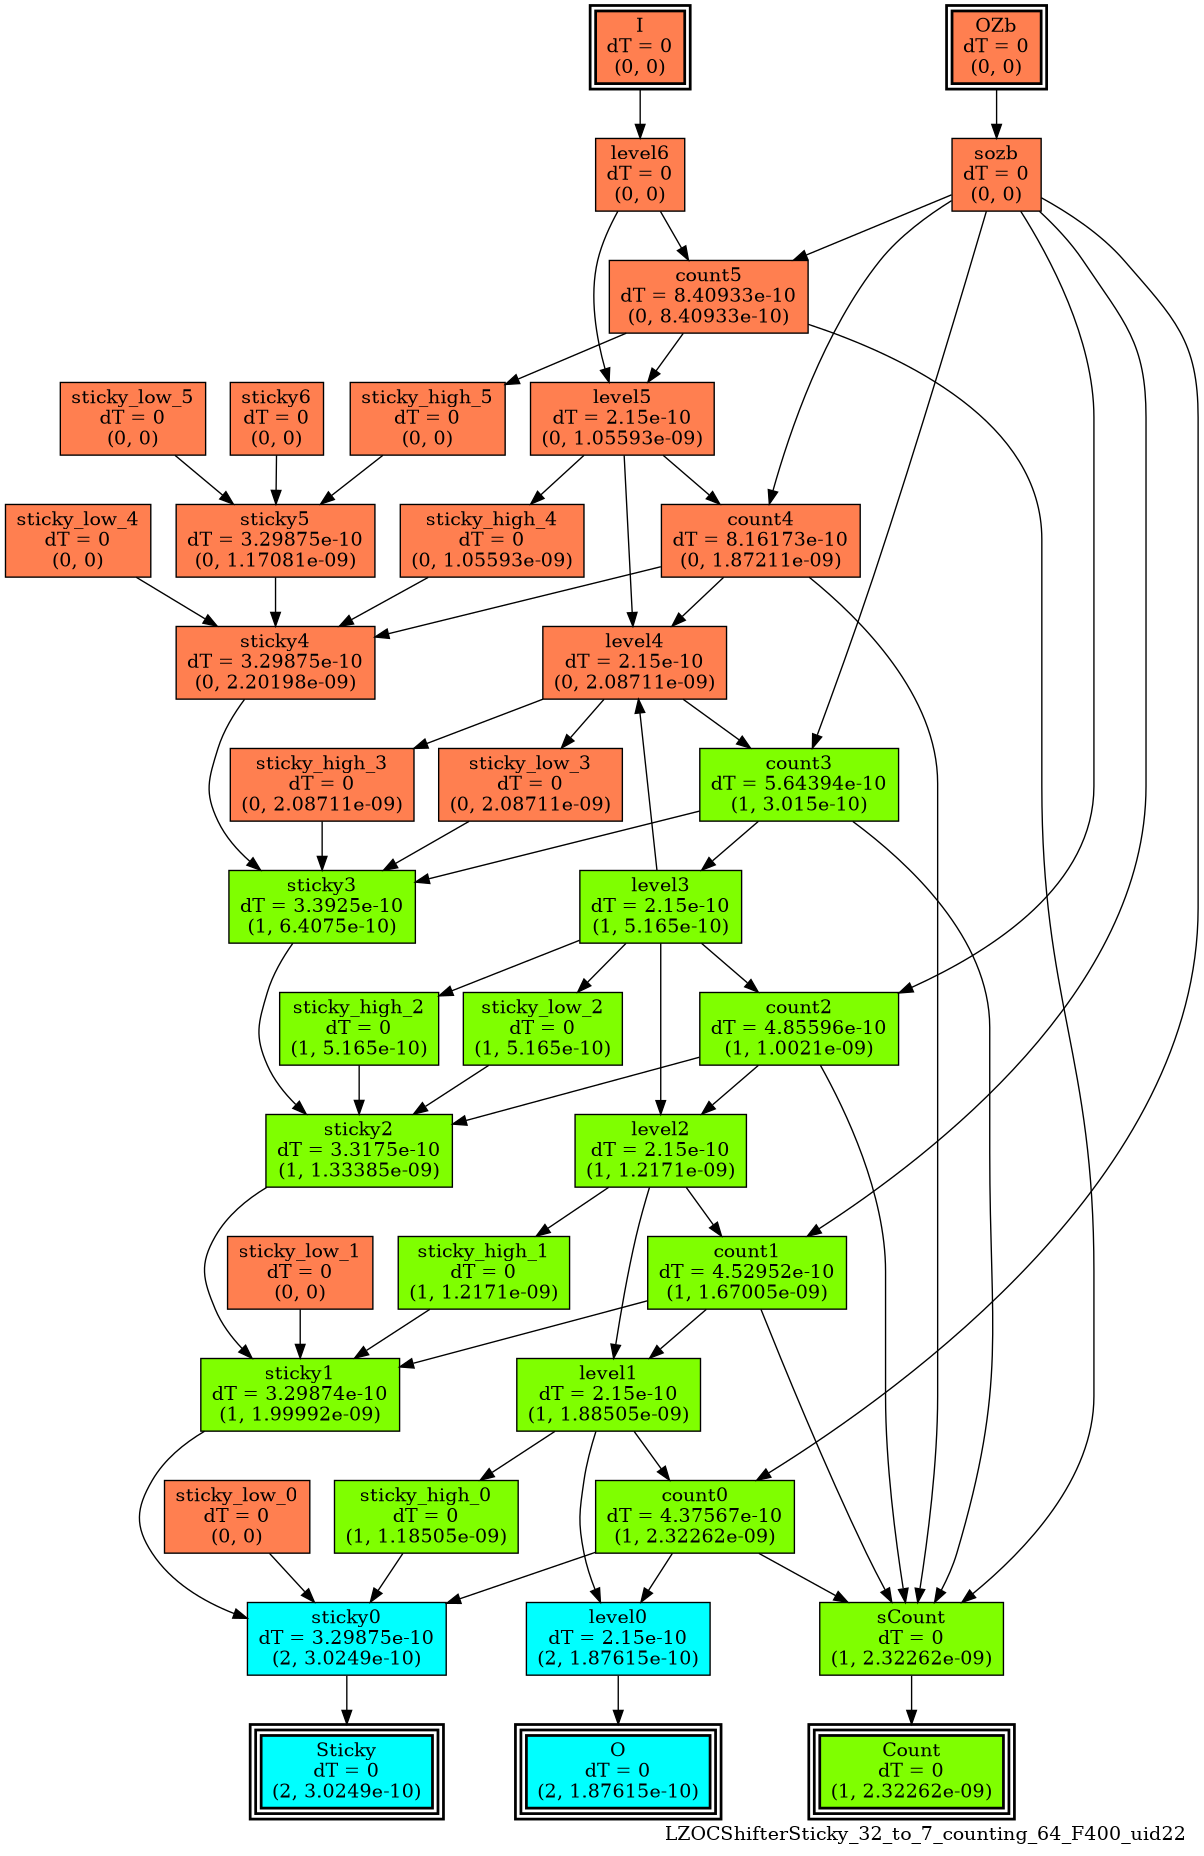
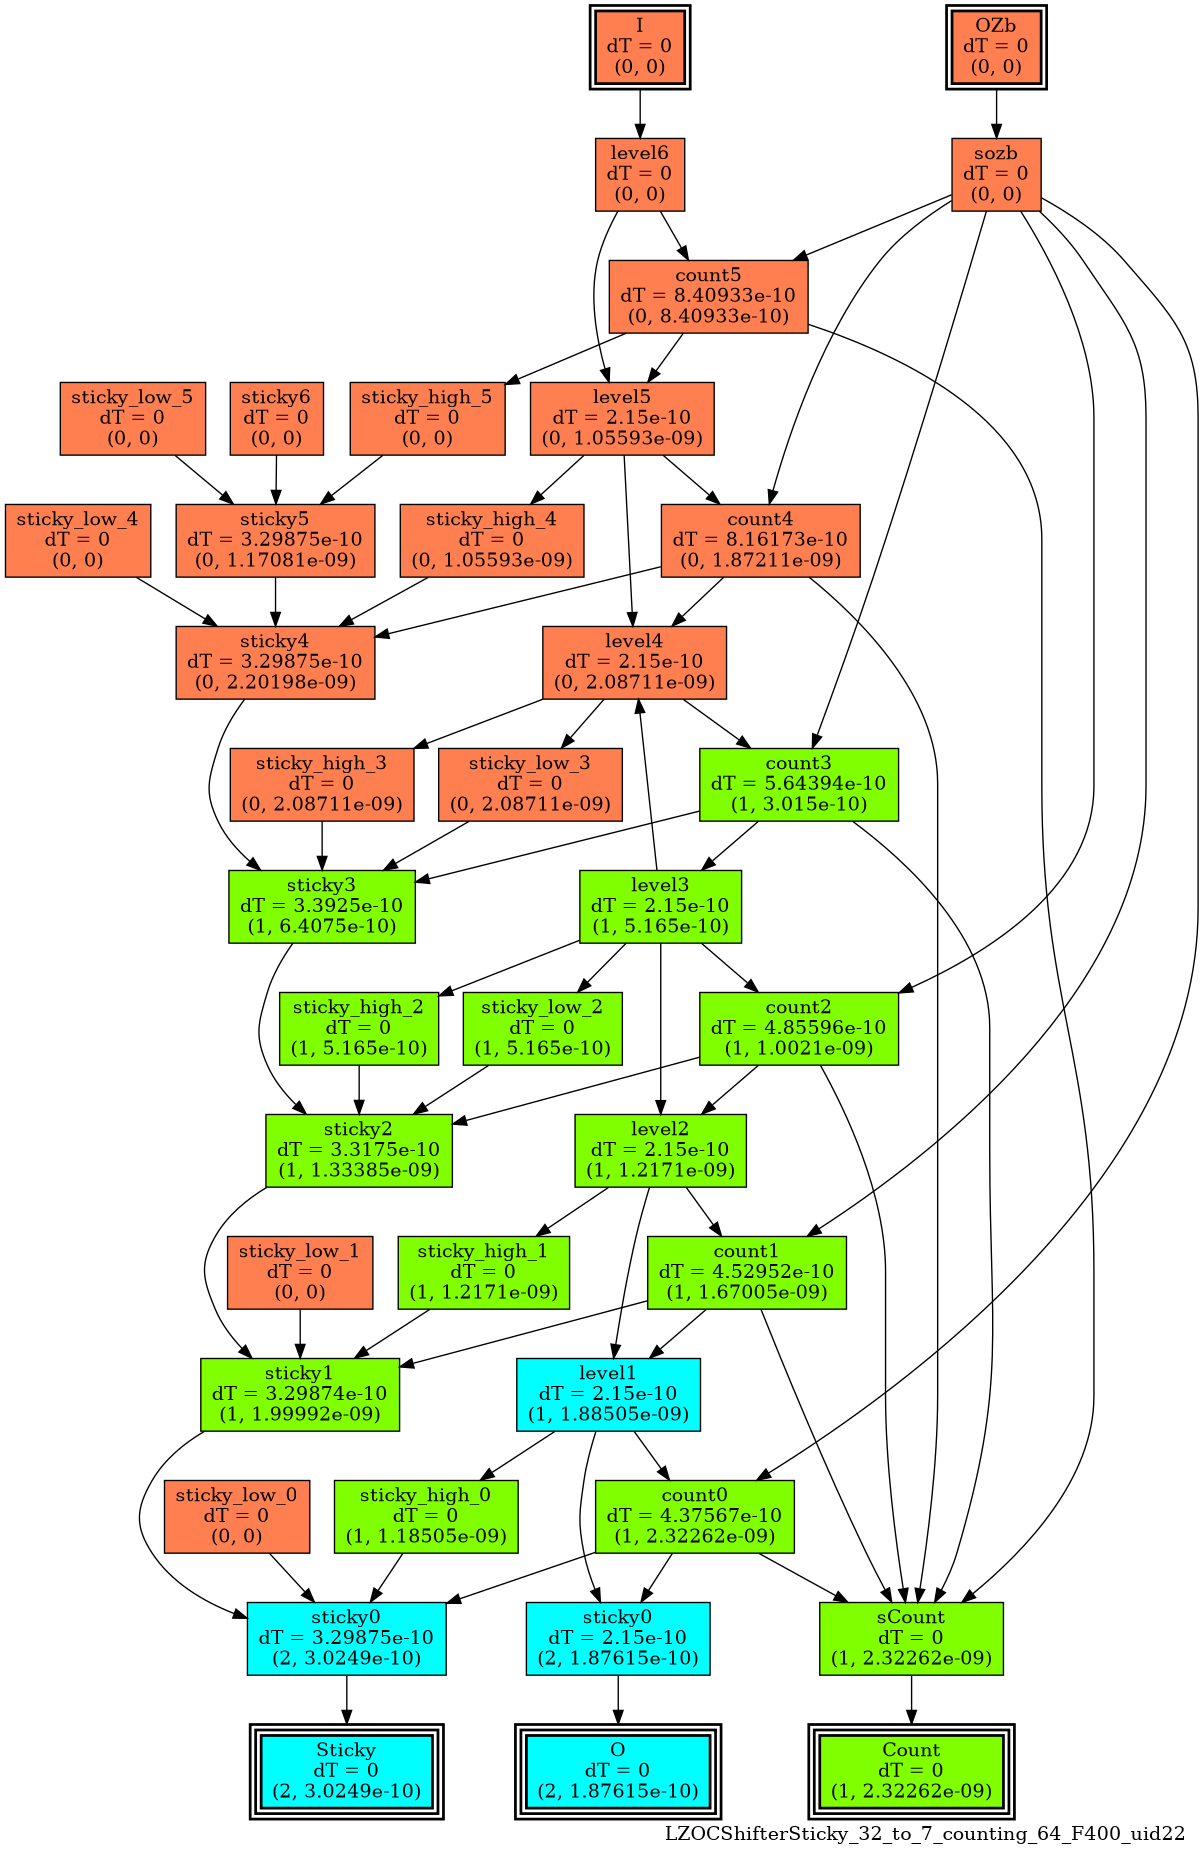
node "level1 dT = 2.15e-10 (1, 1.88505e-09)": fillcolor chartreuse -> cyan
node "level0 dT = 2.15e-10 (2, 1.87615e-10)": label "level0 dT = 2.15e-10 (2, 1.87615e-10)" -> "sticky0 dT = 2.15e-10 (2, 1.87615e-10)"
